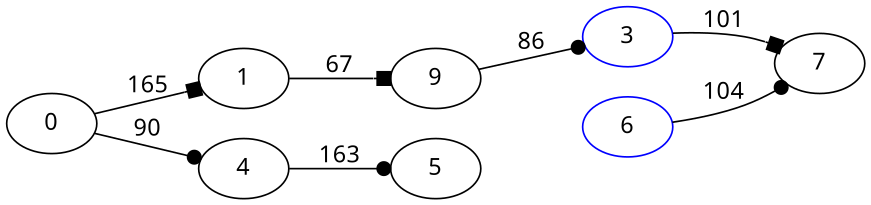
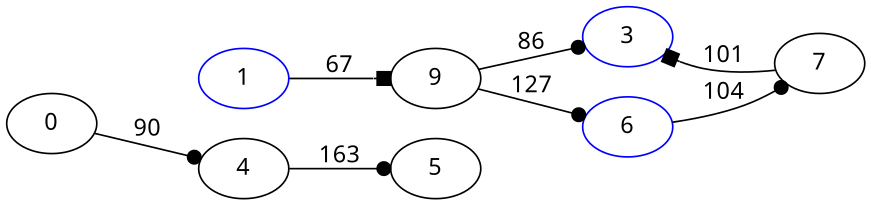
edge "3" -> "7": reversed
node "1": color black -> blue
edge "9" -> "6": added, label "127"
edge "0" -> "1": removed, label "165"
